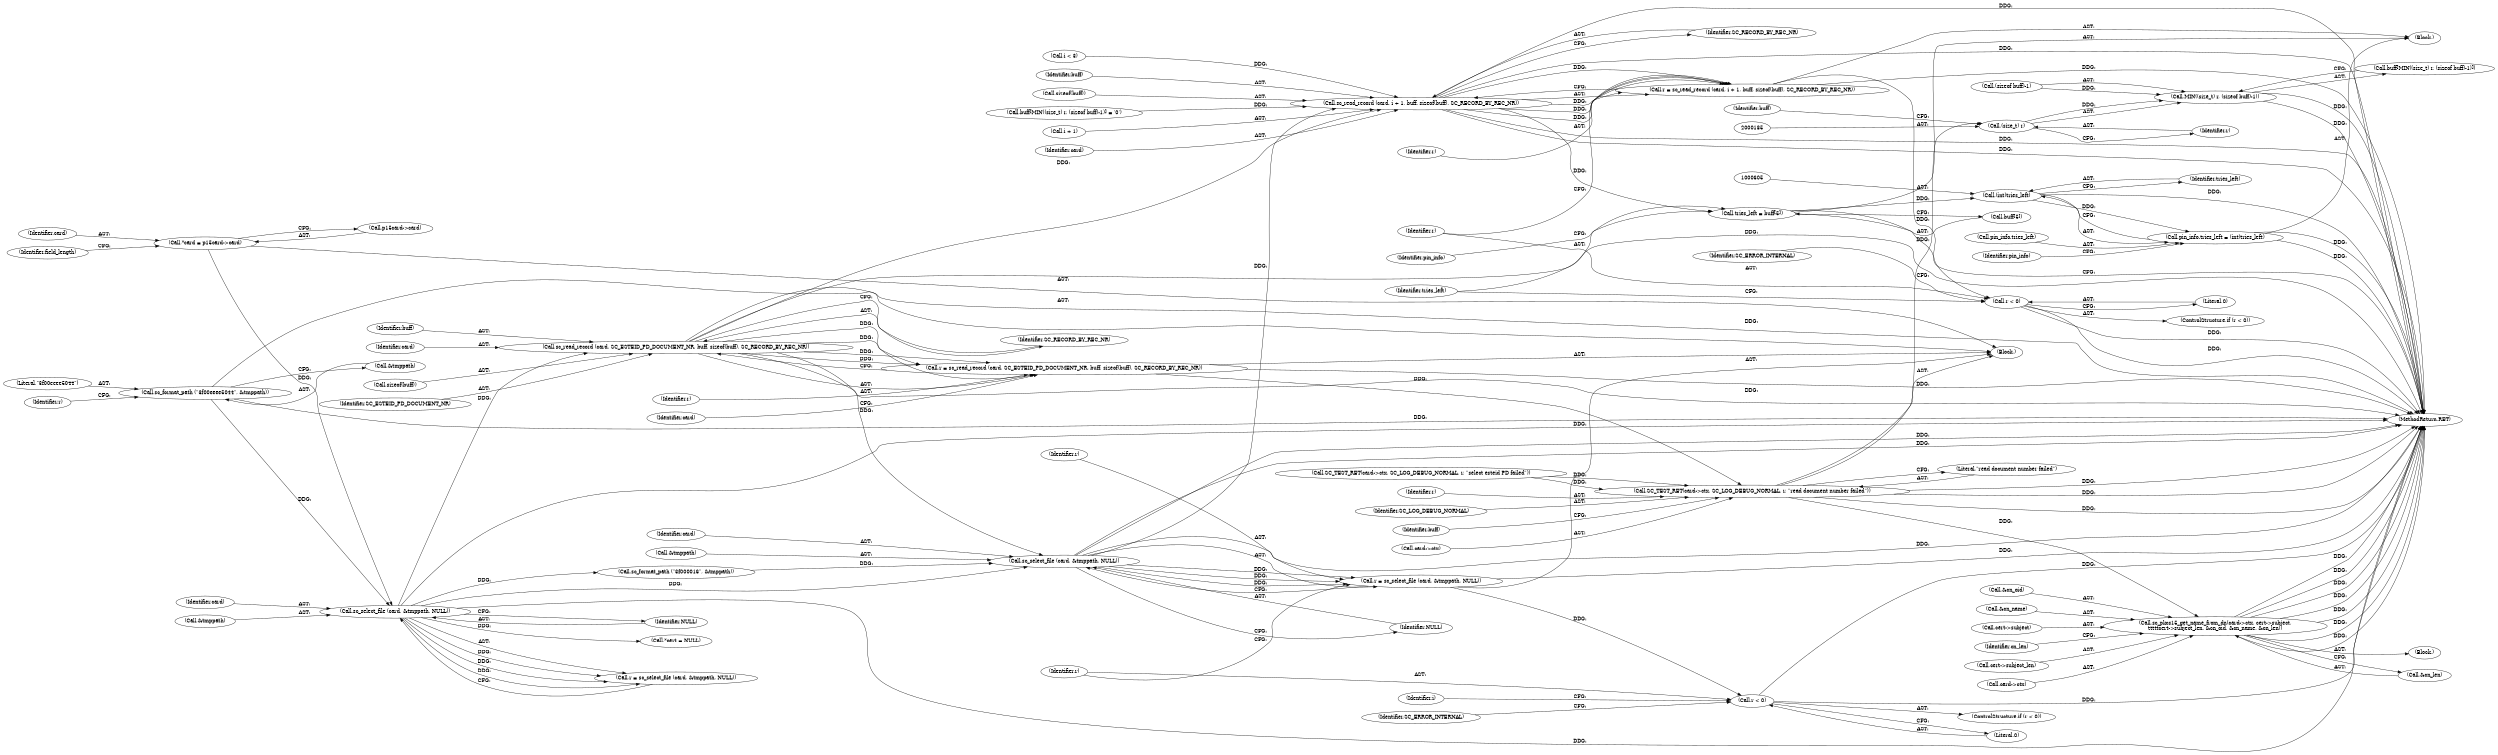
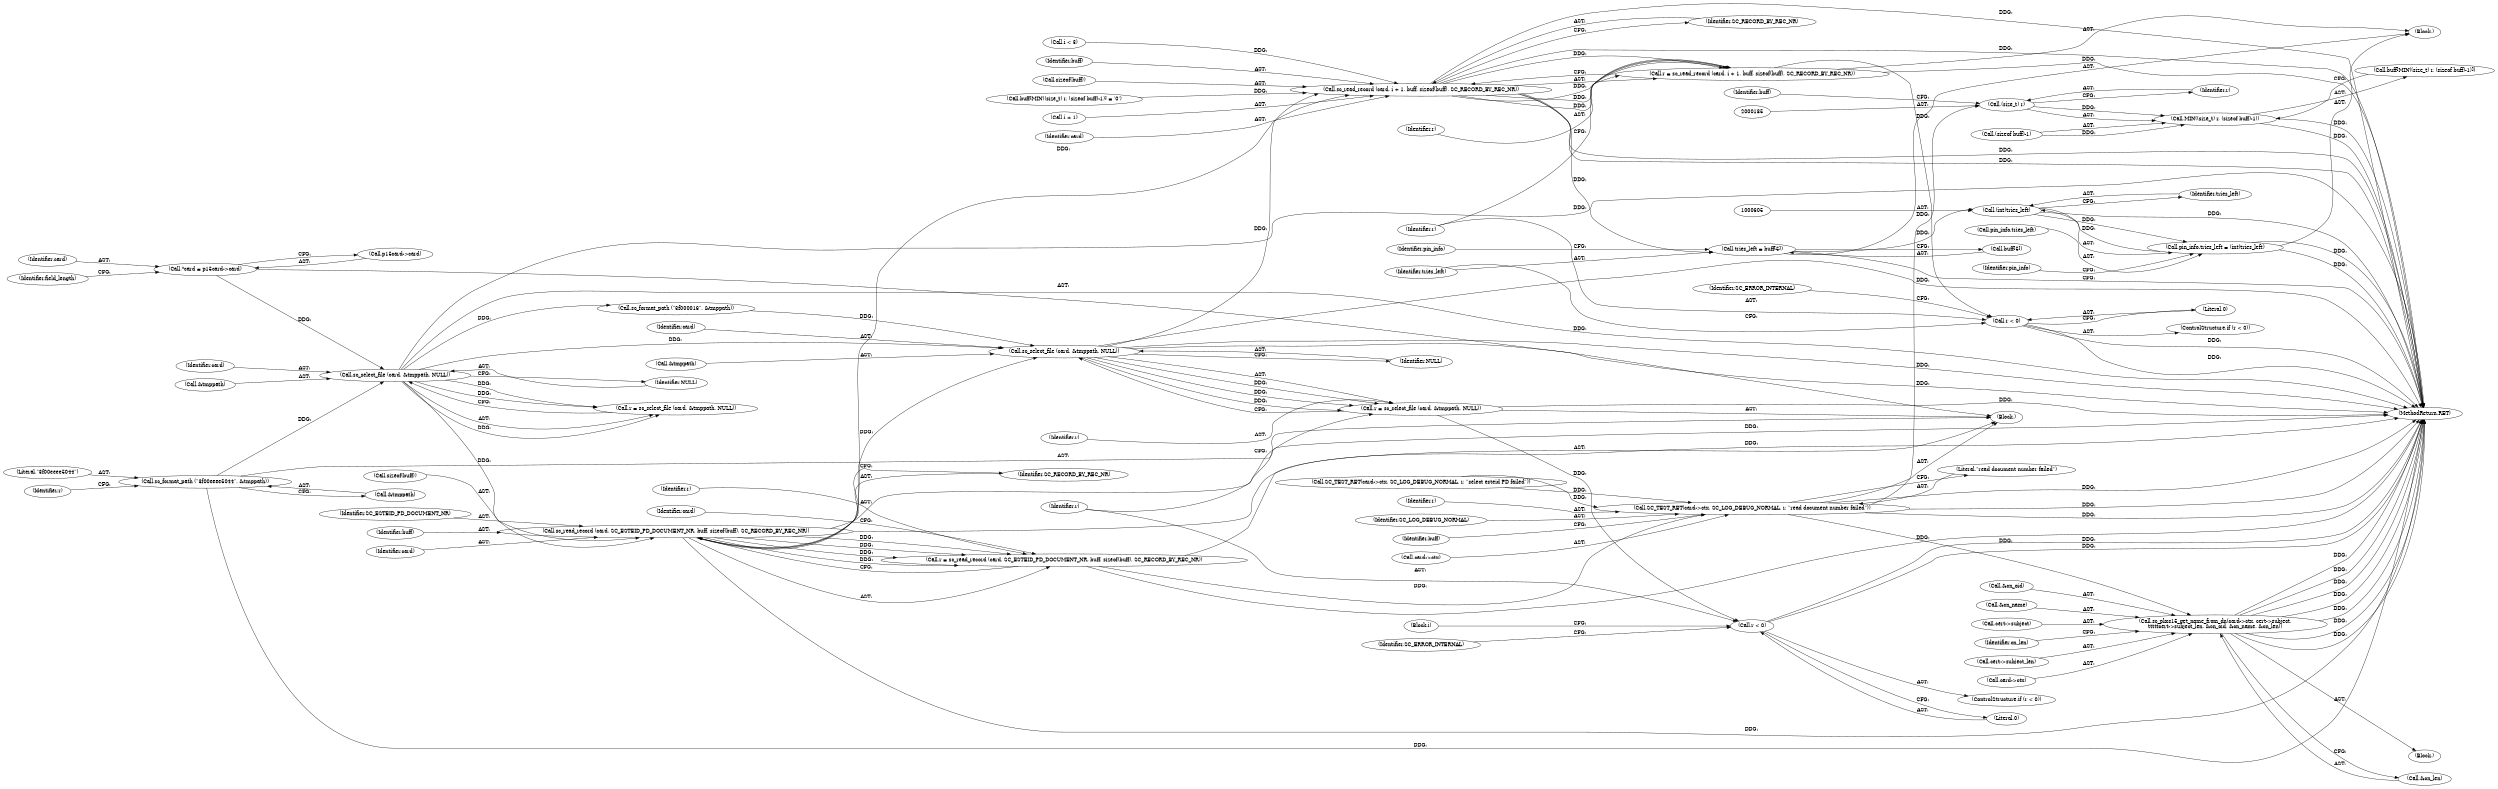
edge "(Call,pin_info.tries_left = (int)tries_left)" -> "(Call,(int)tries_left)": label "CFG: " -> "DDG: "
node "(Call,*cert = NULL)": removed
node "(Identifier,i)": label "(Identifier,i)" -> "(Block,i)"
